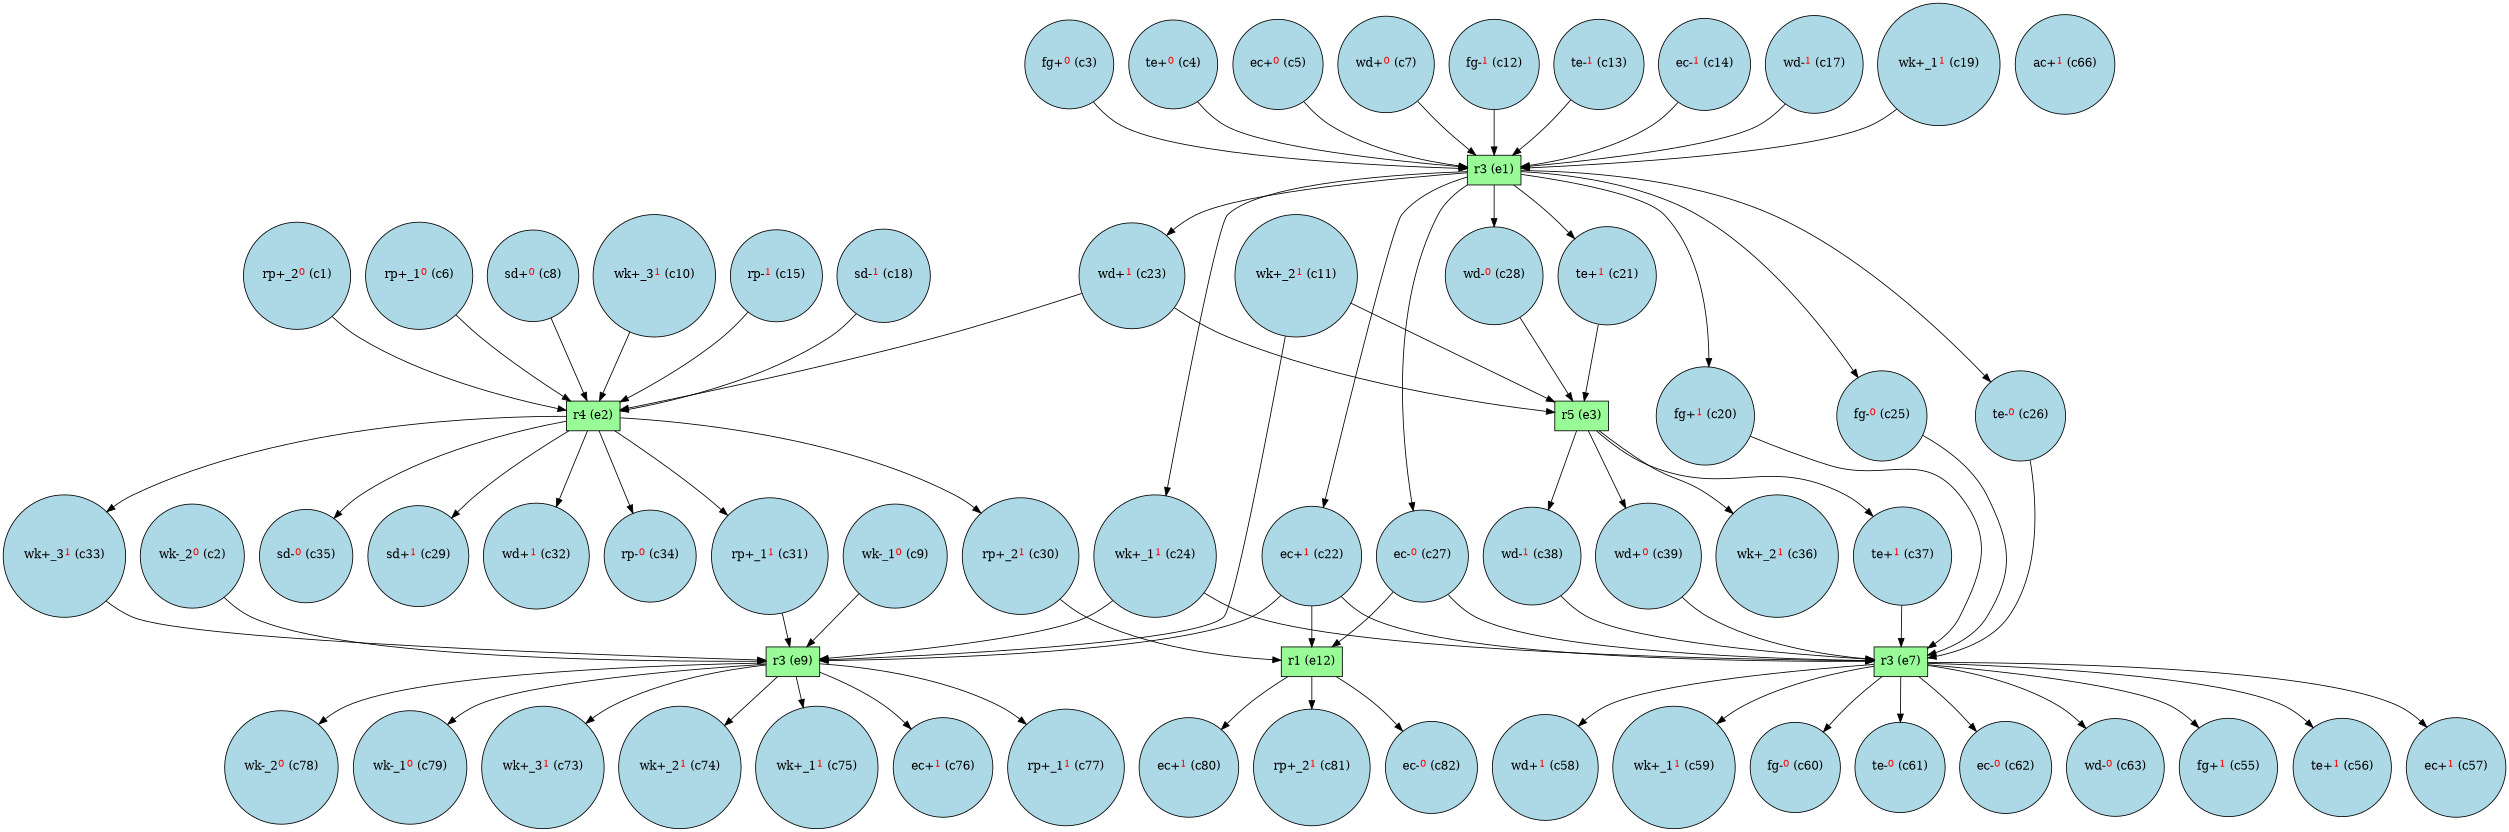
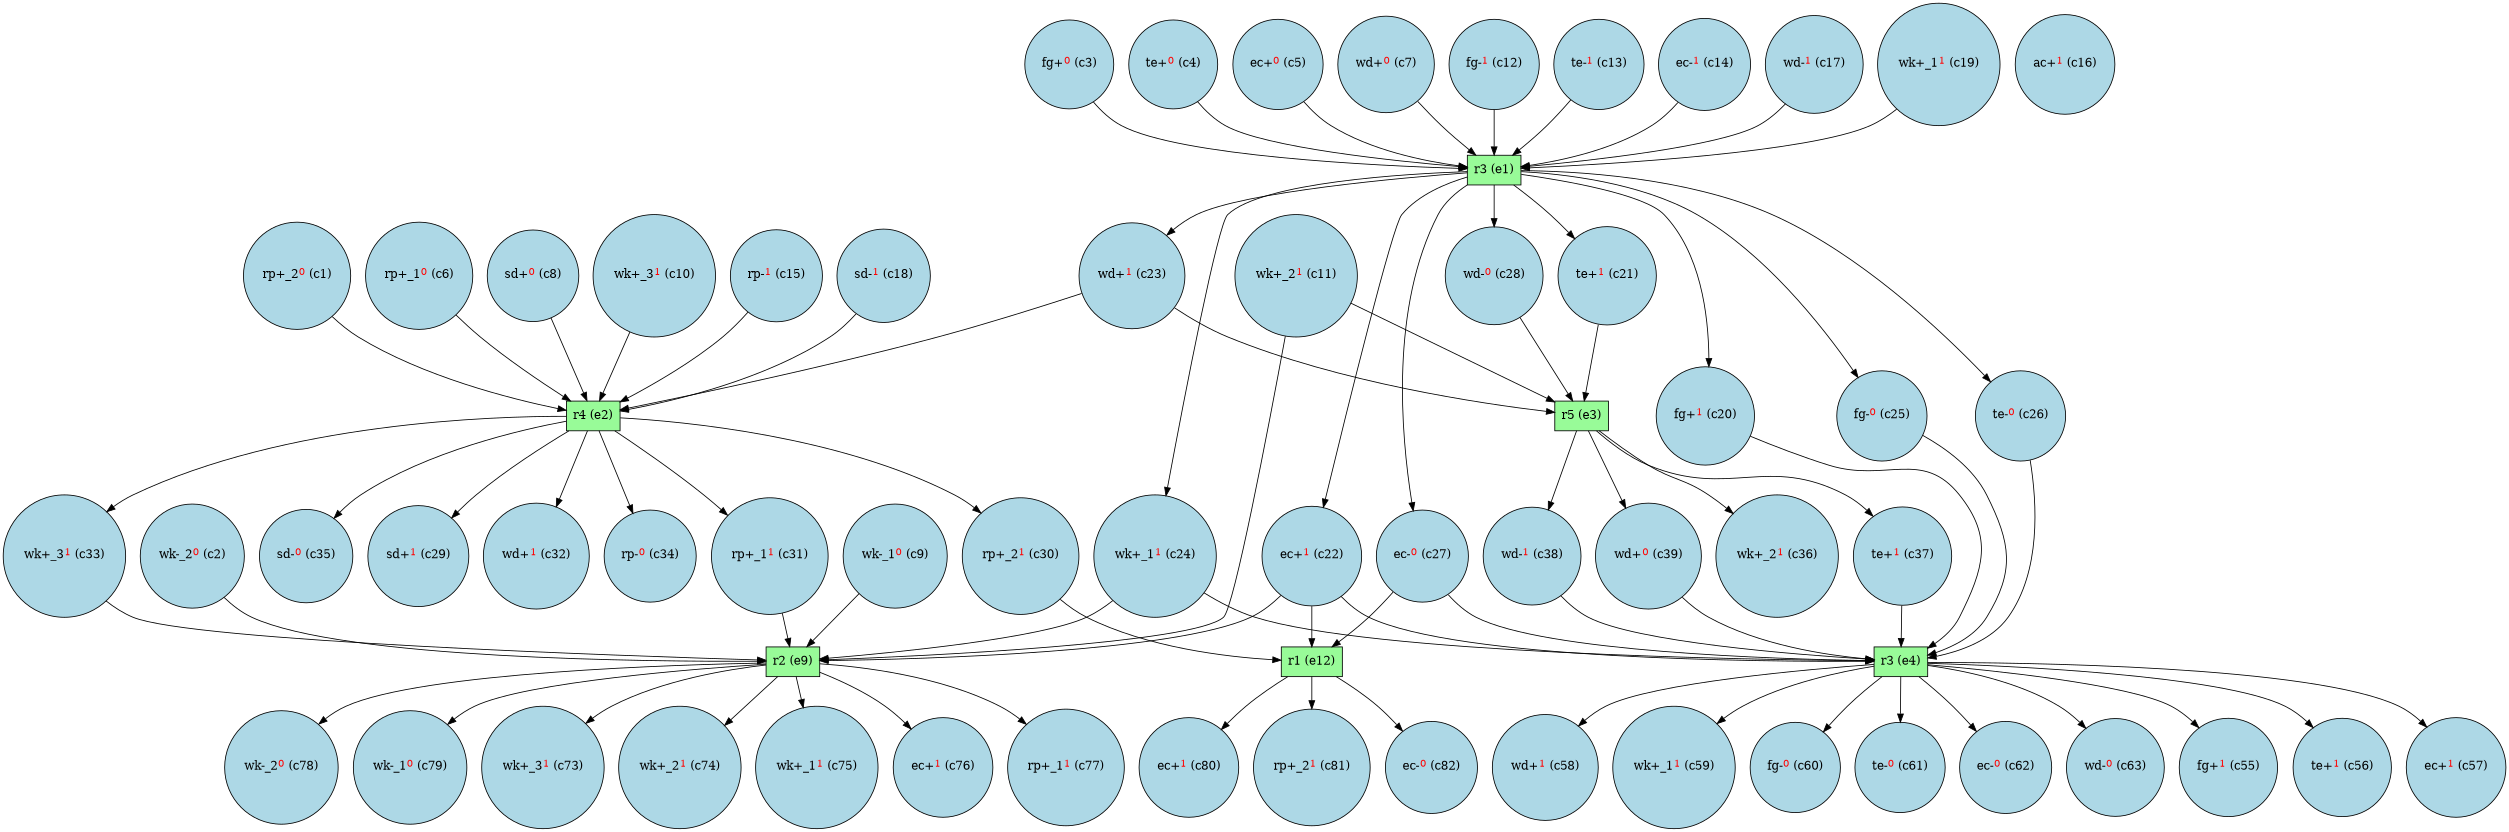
node "ac+": text "(c66)" -> "(c16)"
node "r3 (e9)": label "r3 (e9)" -> "r2 (e9)"
node "r3 (e7)": label "r3 (e7)" -> "r3 (e4)"
